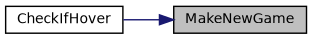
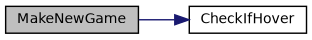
edge "CheckIfHover" -> "MakeNewGame": reversed
